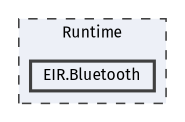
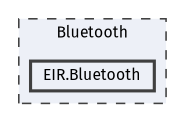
cluster "Runtime": label "Runtime" -> "Bluetooth"
